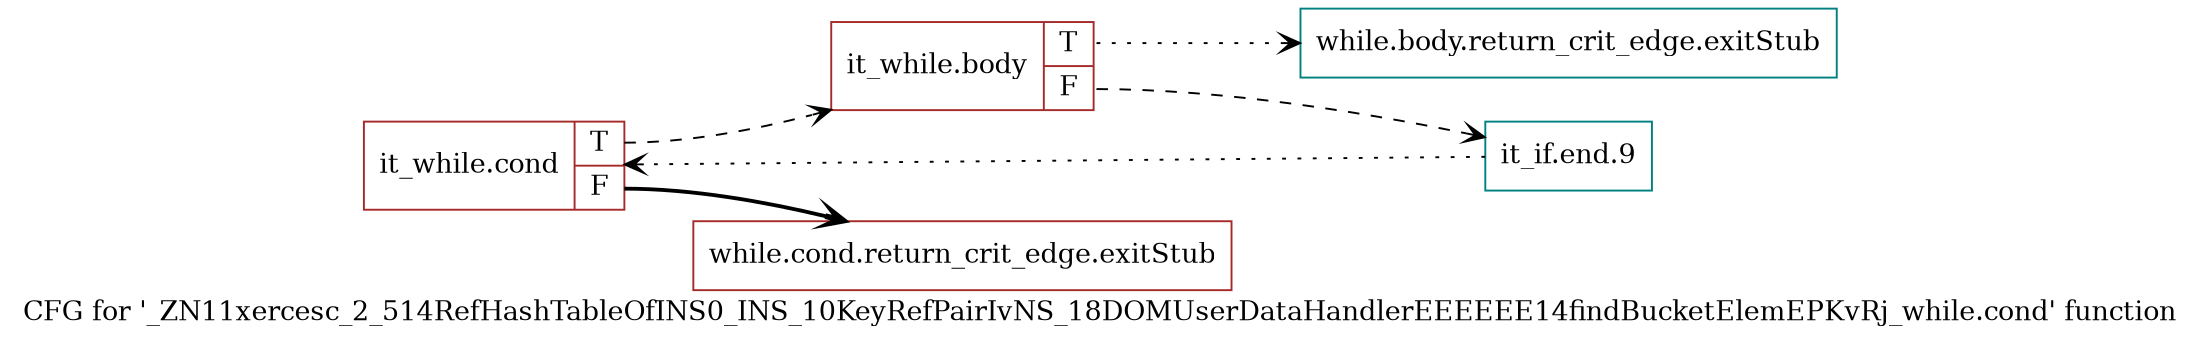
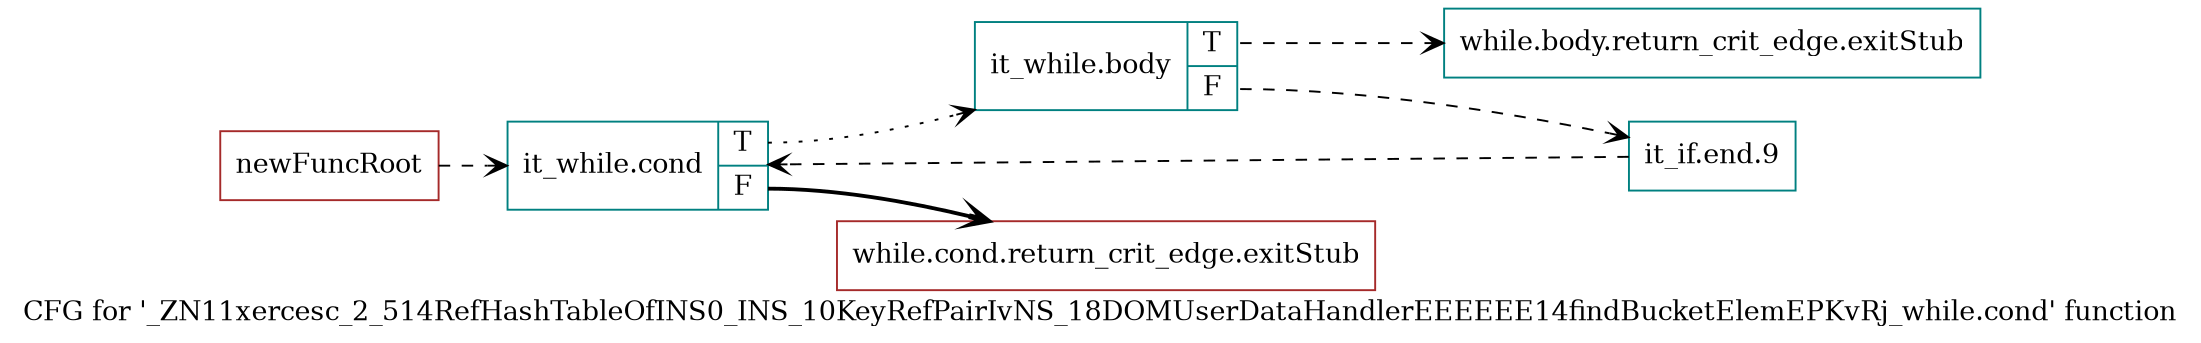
edge "it_while.body" -> "while.body.return_crit_edge.exitStub": style dotted -> dashed
node "it_while.body": color brown -> teal
edge "it_while.cond" -> "it_while.body": style dashed -> dotted
edge "it_if.end.9" -> "it_while.cond": style dotted -> dashed
node "newFuncRoot": added
node "it_while.cond": color brown -> teal
